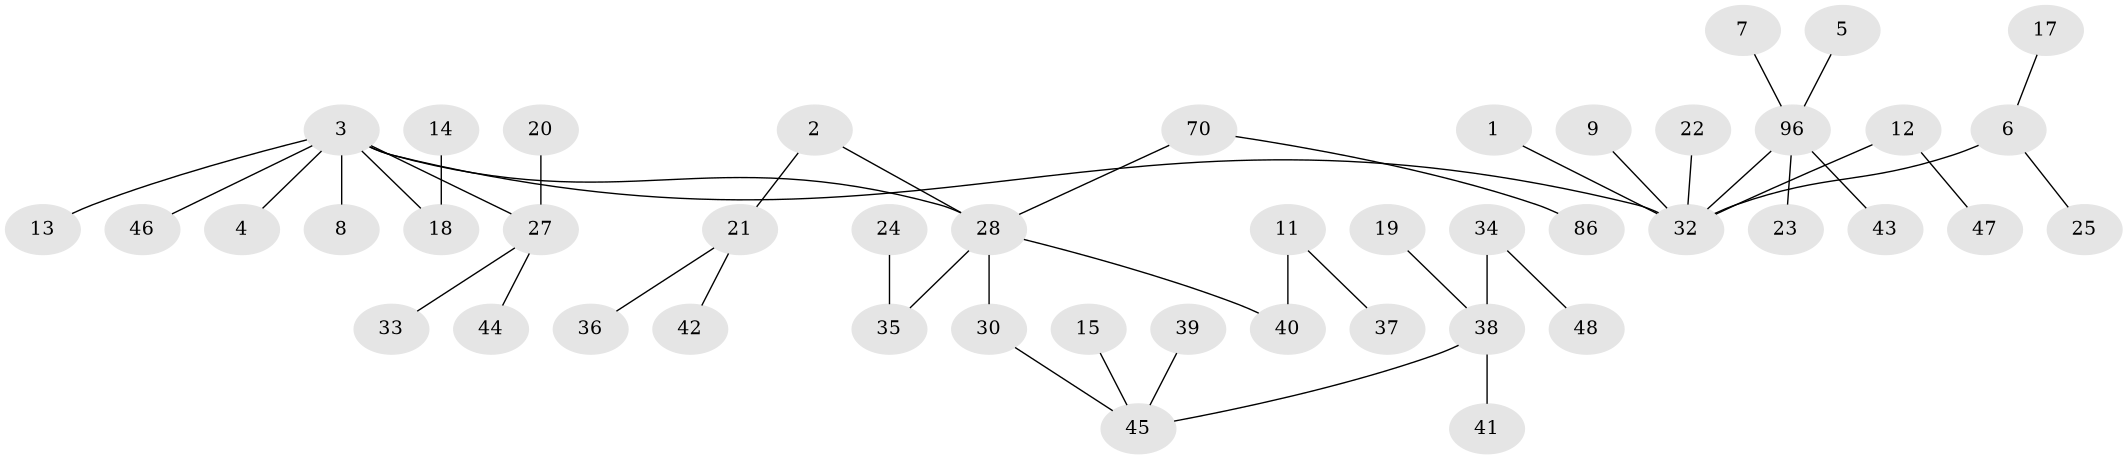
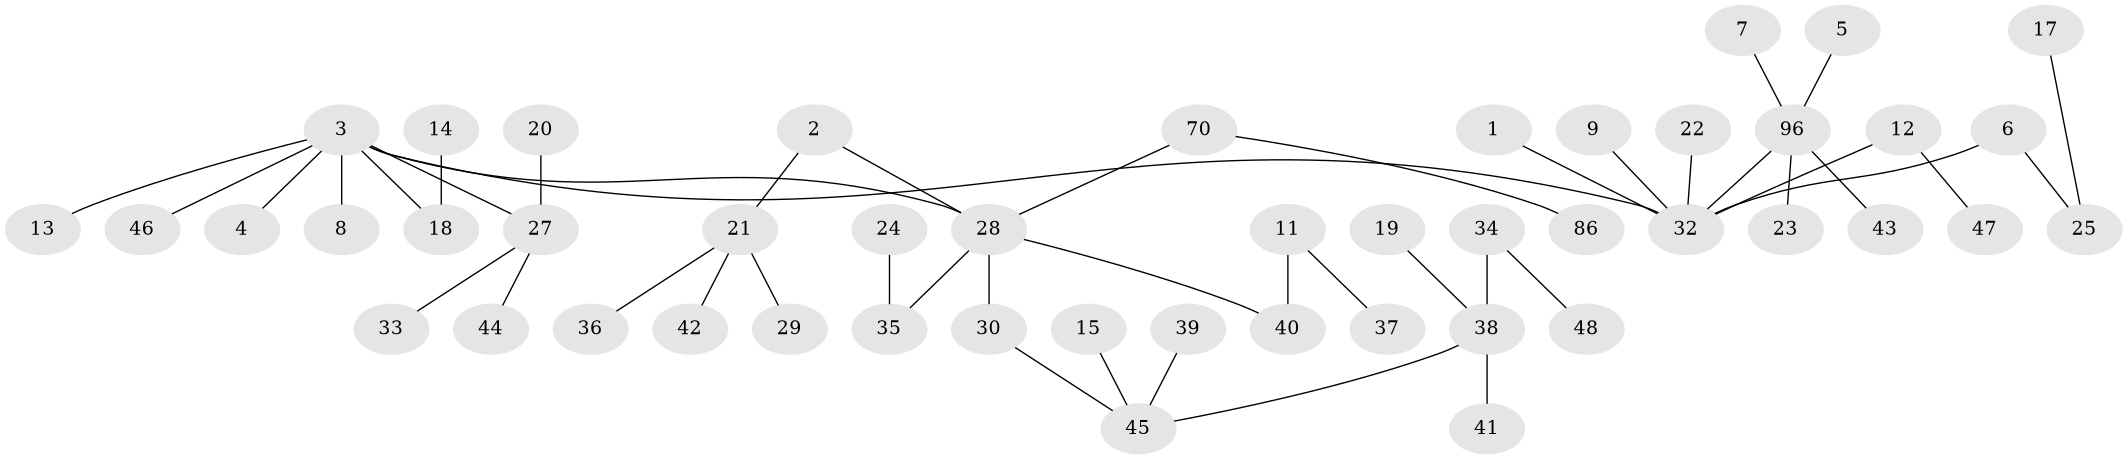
edge "17" -- "6": now "17" -- "25"
node "29": added
